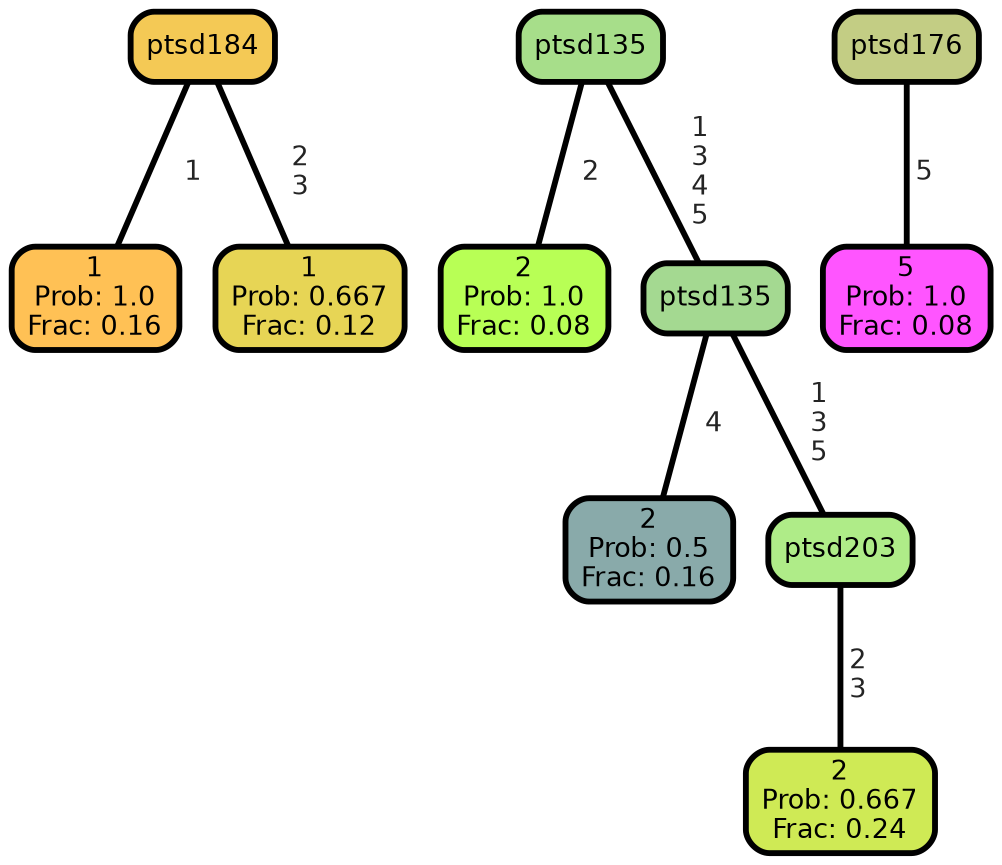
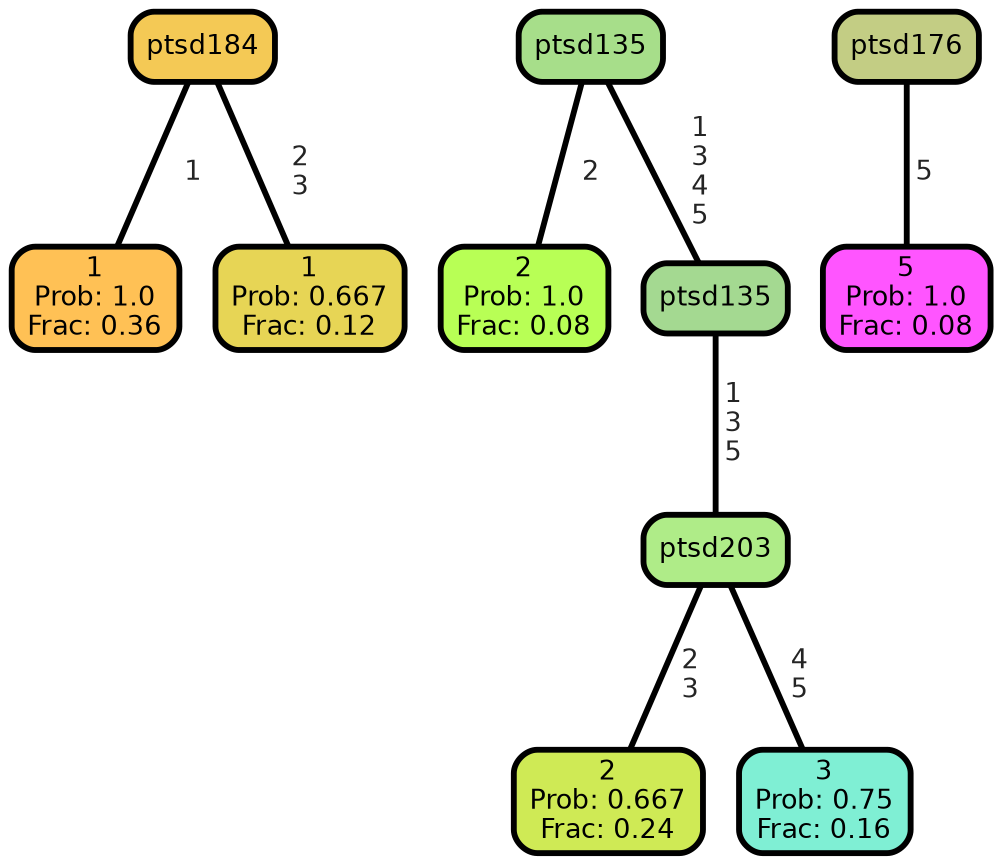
node "1 Prob: 1.0 Frac: 0.16": label "1 Prob: 1.0 Frac: 0.16" -> "1 Prob: 1.0 Frac: 0.36"
node "2 Prob: 0.5 Frac: 0.16": removed
node "3 Prob: 0.75 Frac: 0.16": added
